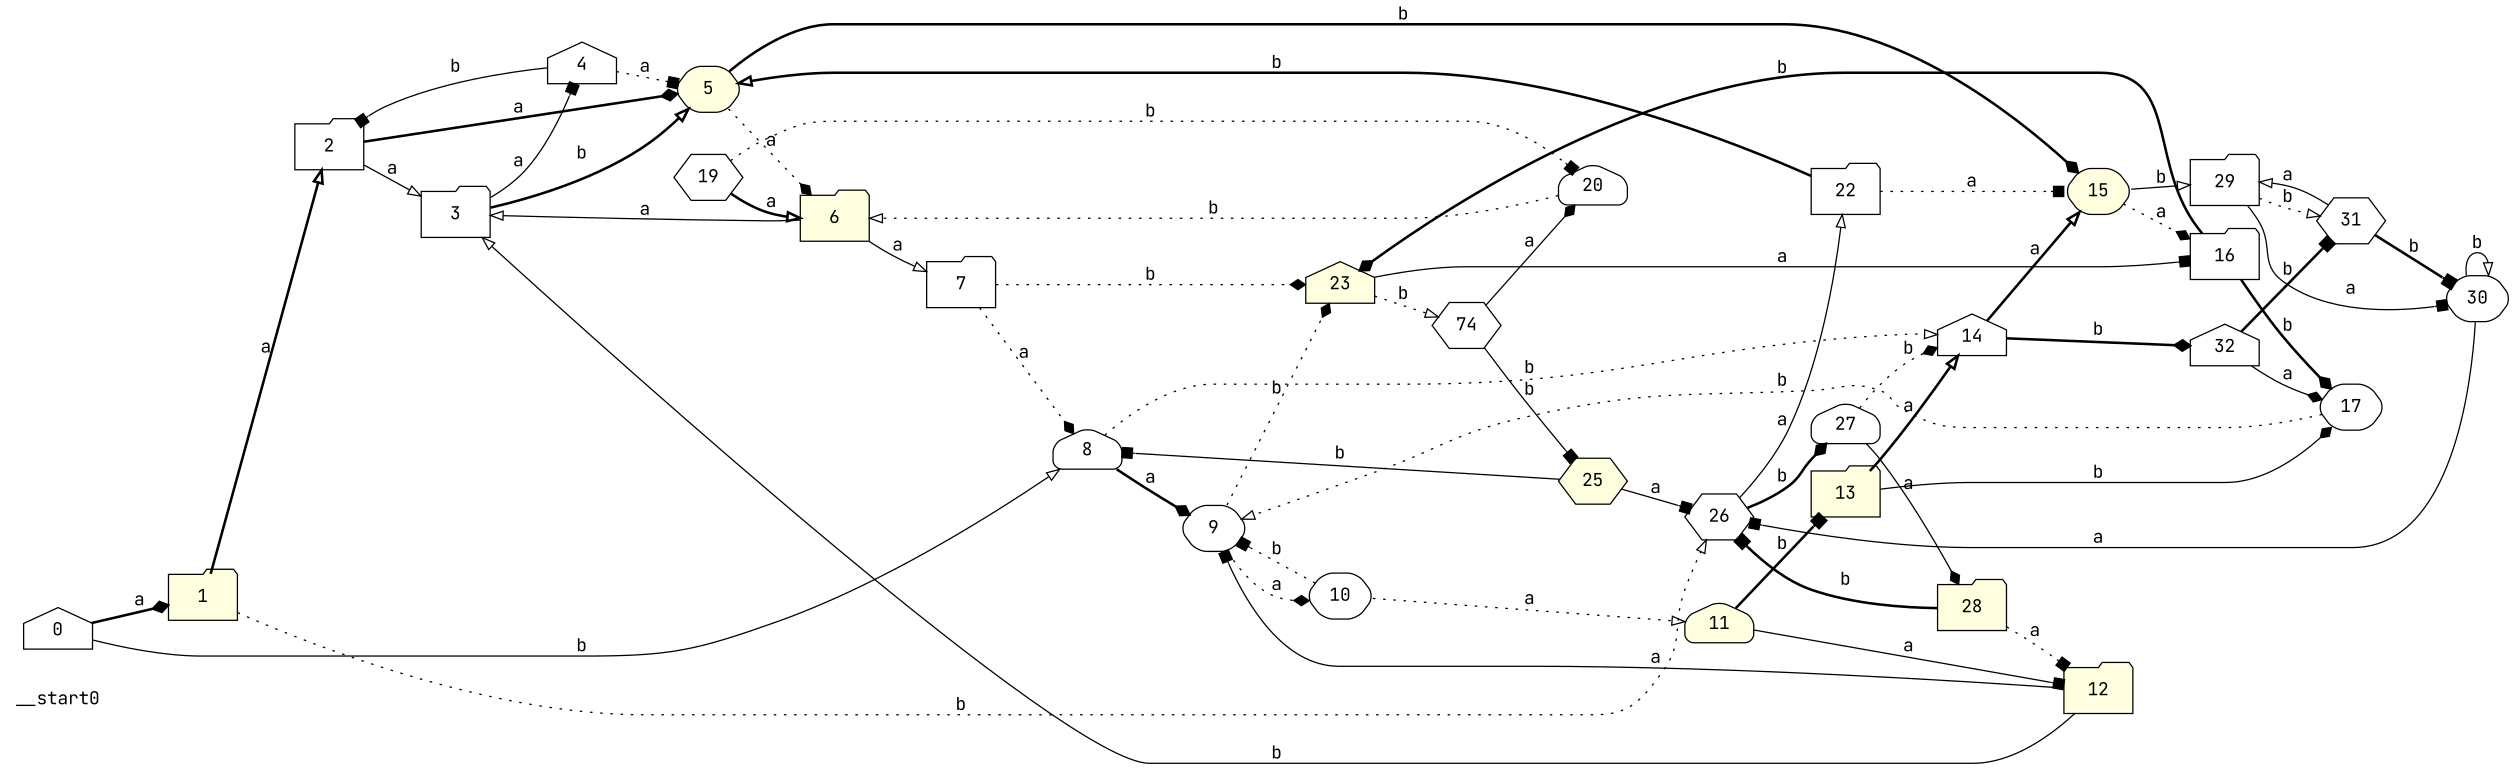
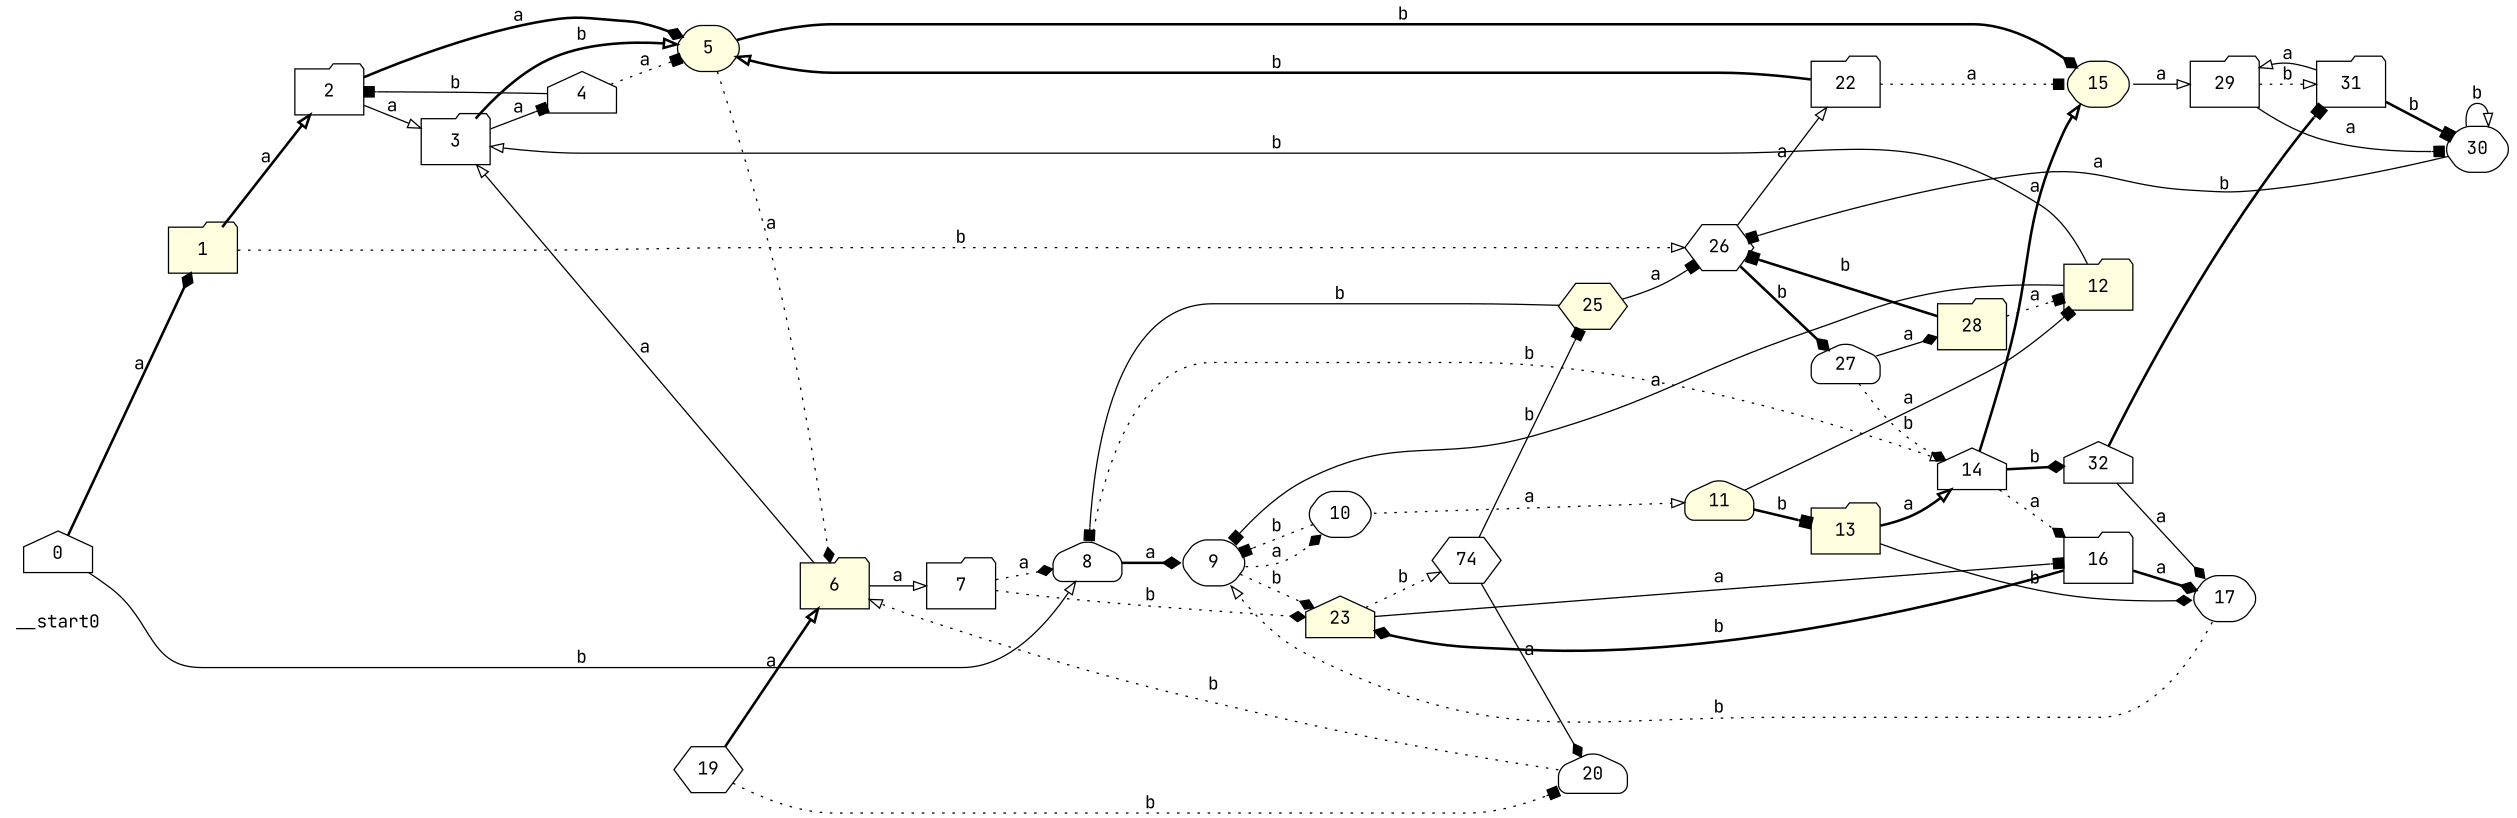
edge "15" -> "29": label "b" -> "a"
edge "15" -> "16": now "14" -> "16"
node "31": shape hexagon -> folder
edge "16" -> "17": label "b" -> "a"
